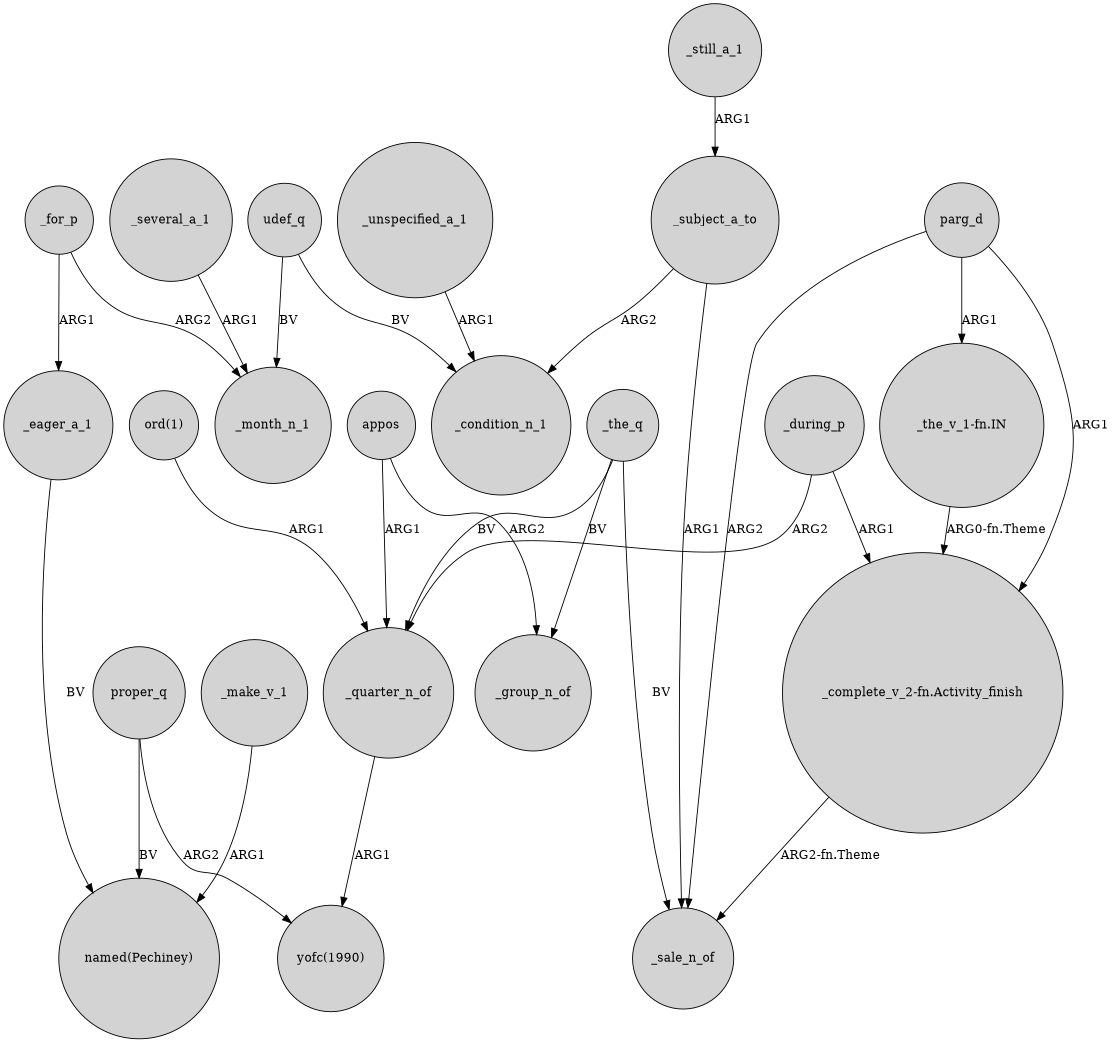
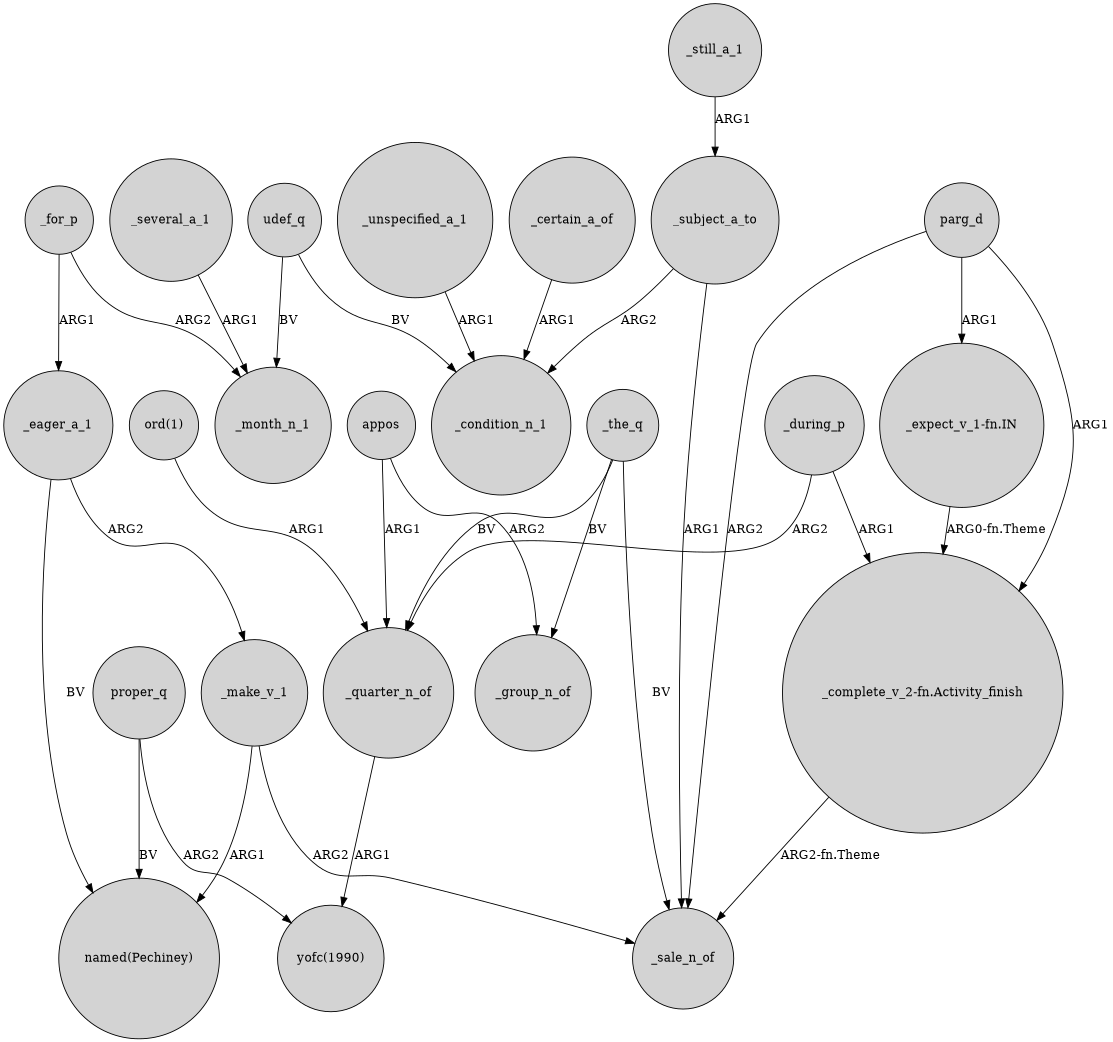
node "_certain_a_of": added
node "_the_v_1-fn.IN": label "_the_v_1-fn.IN" -> "_expect_v_1-fn.IN"
edge "_eager_a_1" -> "_make_v_1": added, label "ARG2"
edge "_make_v_1" -> "_sale_n_of": added, label "ARG2"
